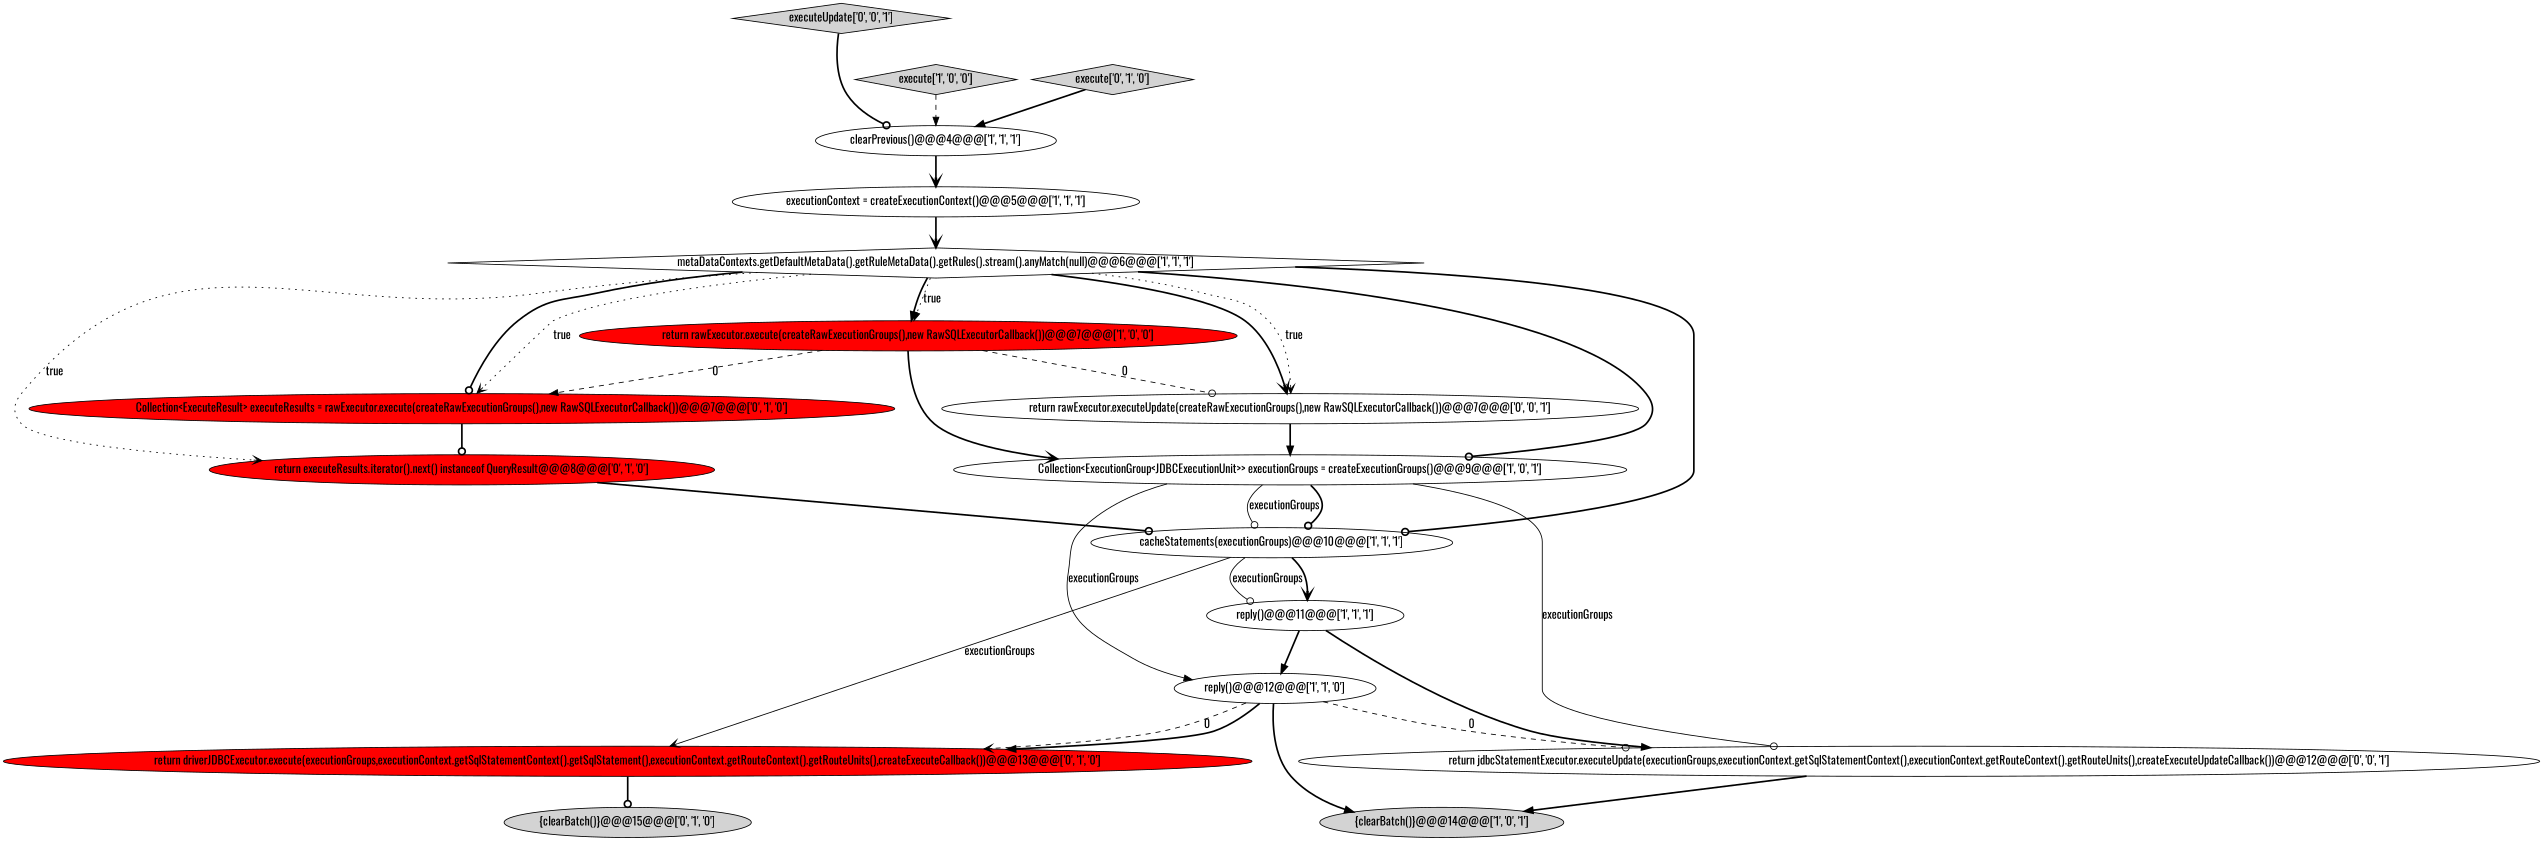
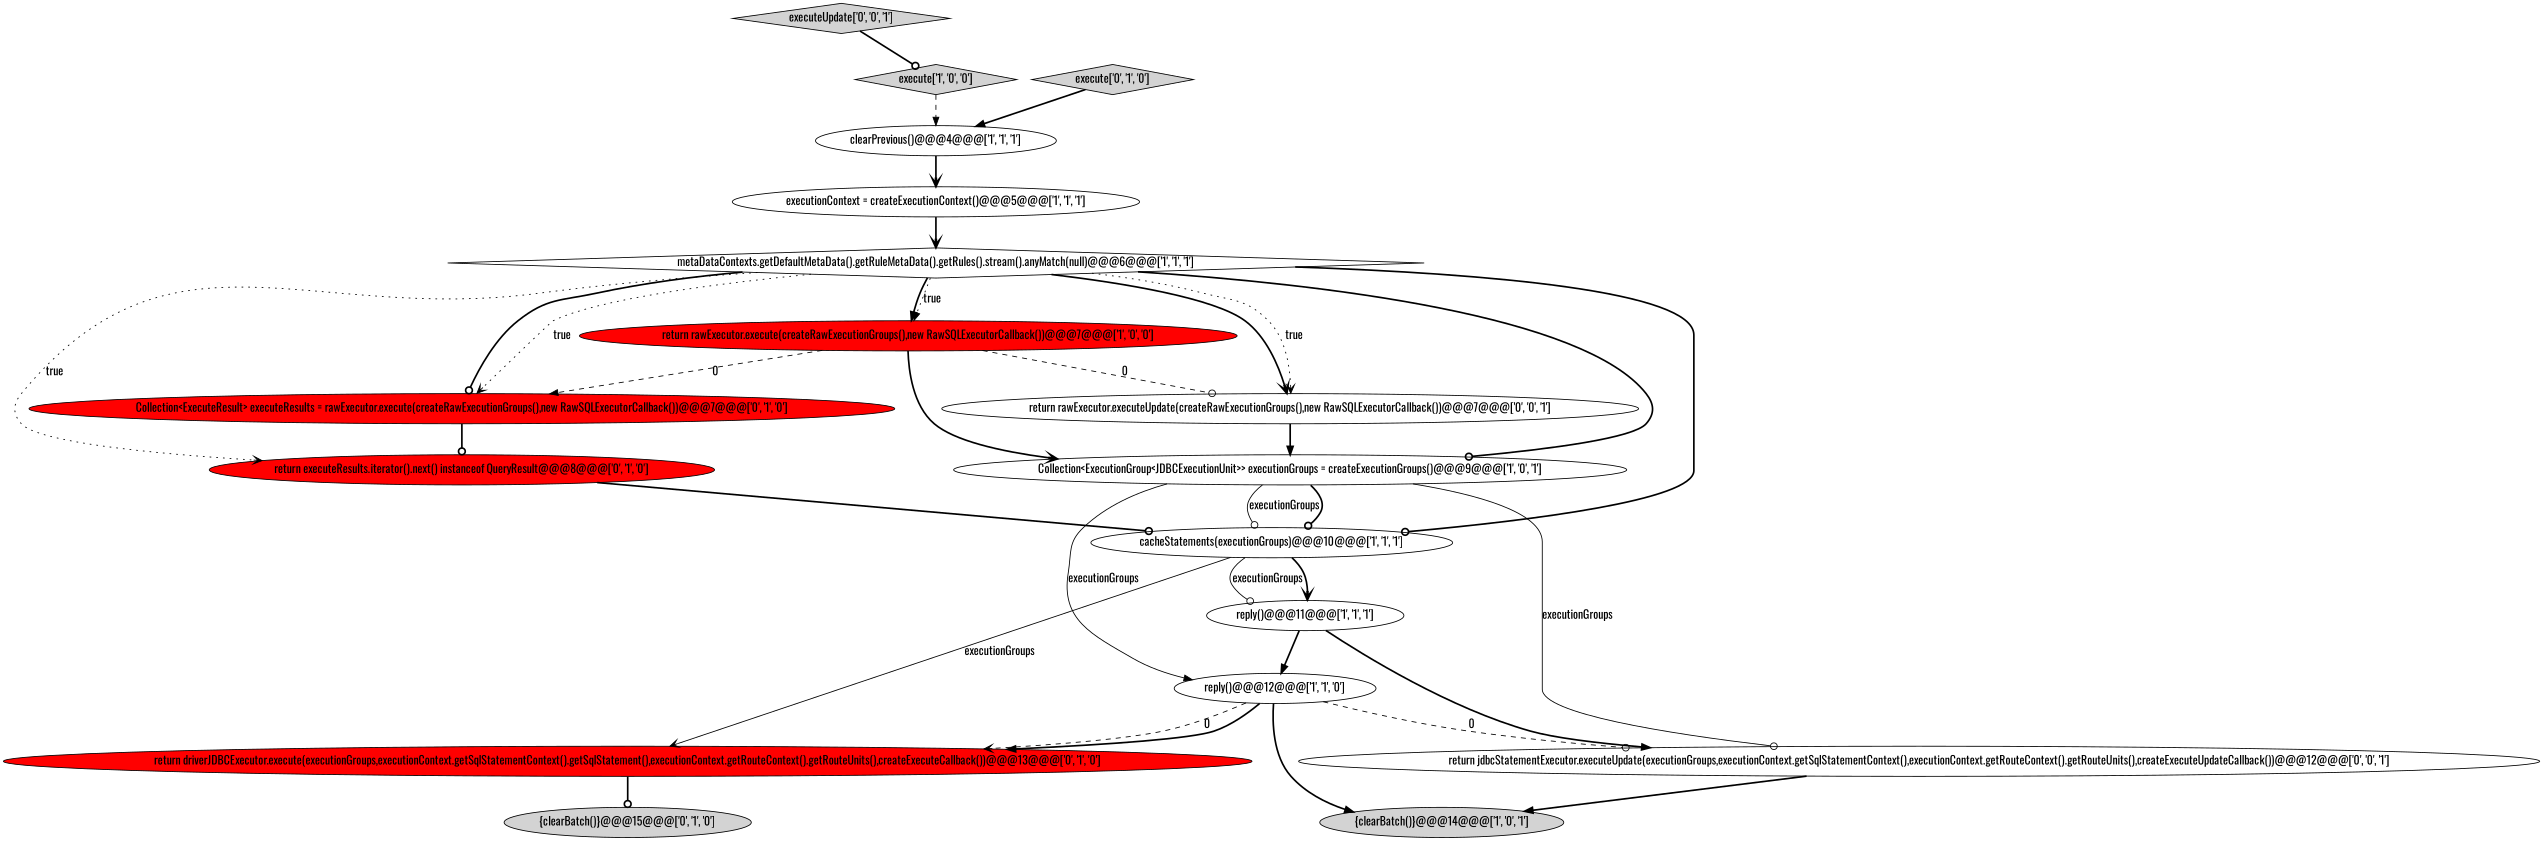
edge "executeUpdate['0', '0', '1']" -> "clearPrevious()@@@4@@@['1', '1', '1']": now "executeUpdate['0', '0', '1']" -> "execute['1', '0', '0']"
